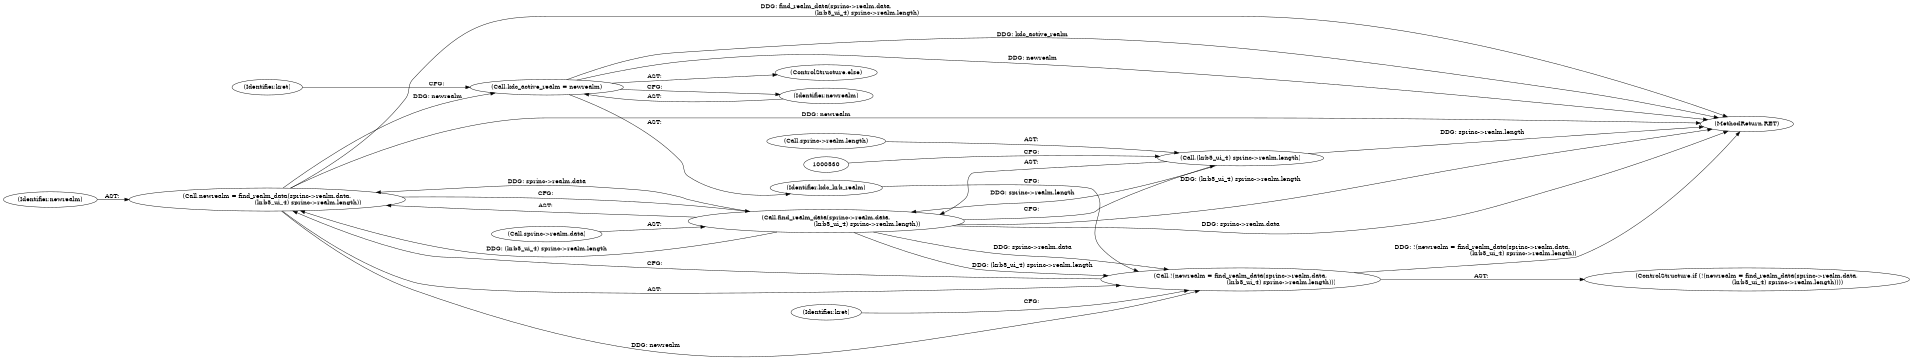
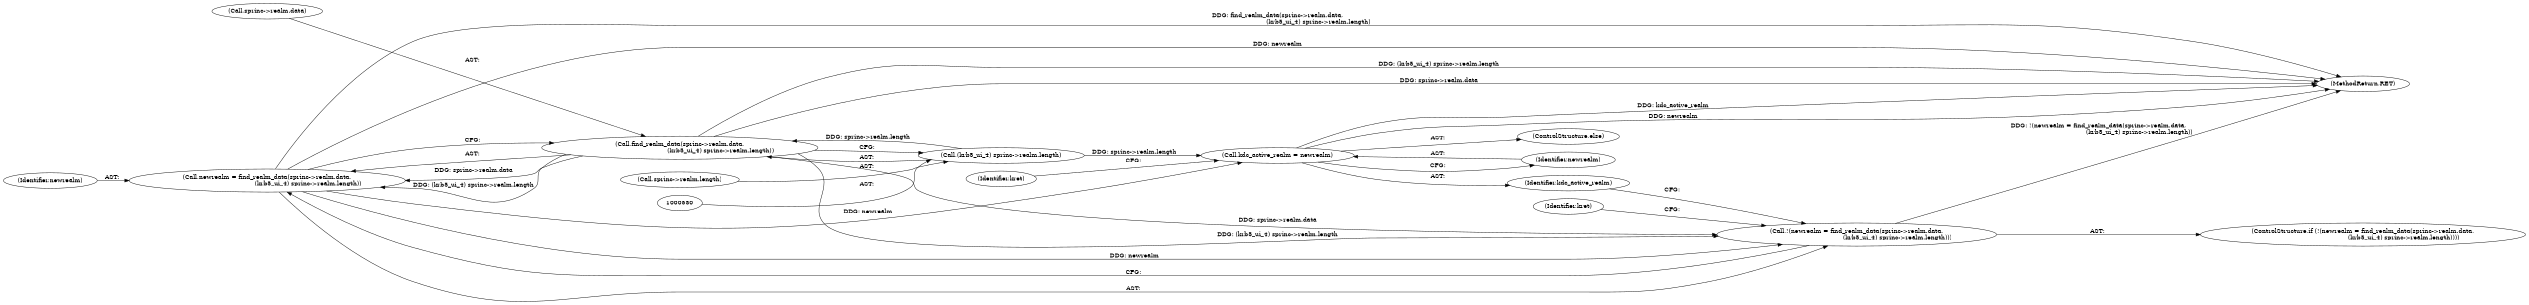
edge "(Call,(krb5_ui_4) sprinc->realm.length)" -> "(MethodReturn,RET)": now "(Call,(krb5_ui_4) sprinc->realm.length)" -> "(Call,kdc_active_realm = newrealm)"
edge "1000530" -> "(Call,(krb5_ui_4) sprinc->realm.length)": label "CFG: " -> "AST: "
node "(Identifier,kdc_krb_realm)": label "(Identifier,kdc_krb_realm)" -> "(Identifier,kdc_active_realm)"
